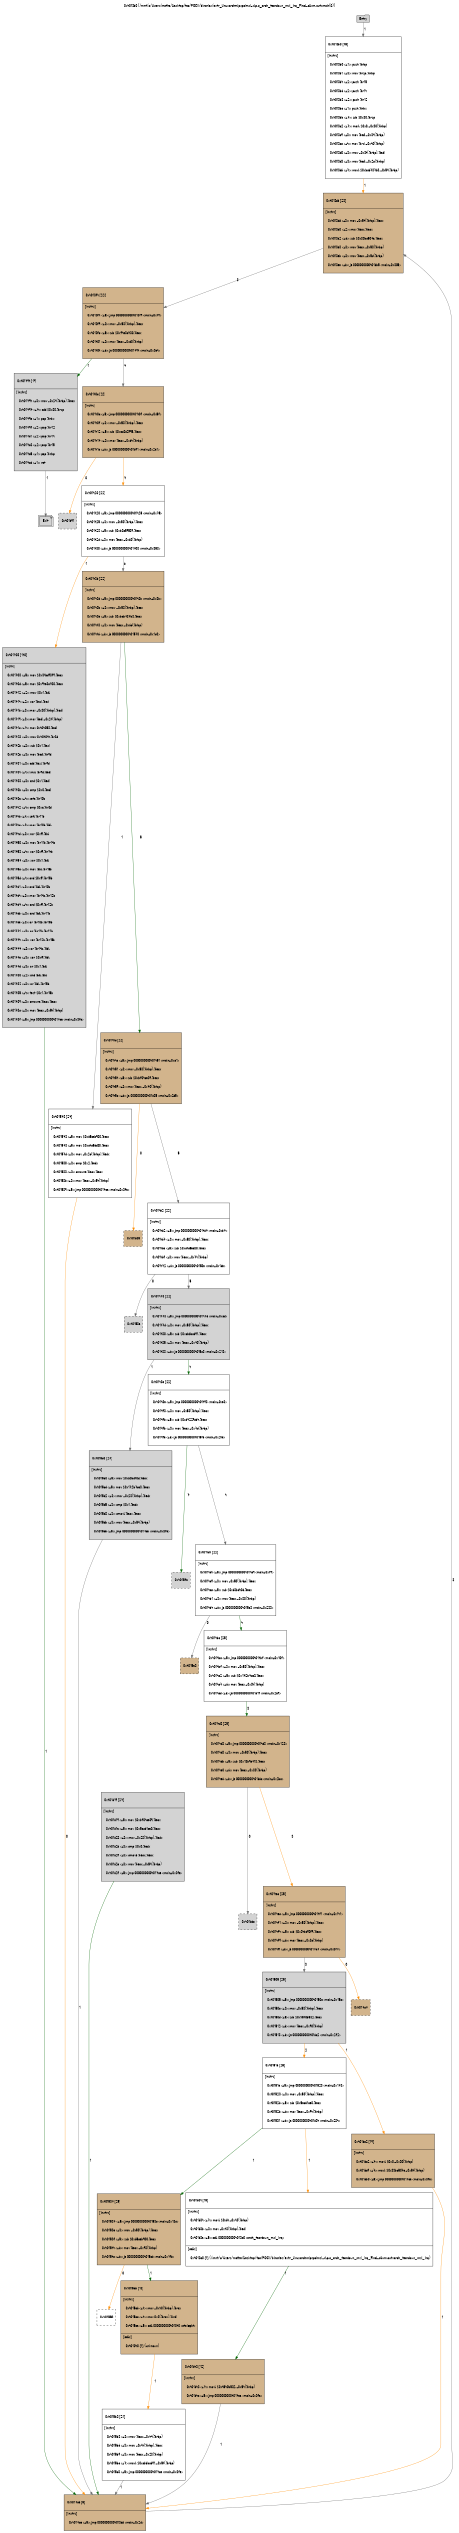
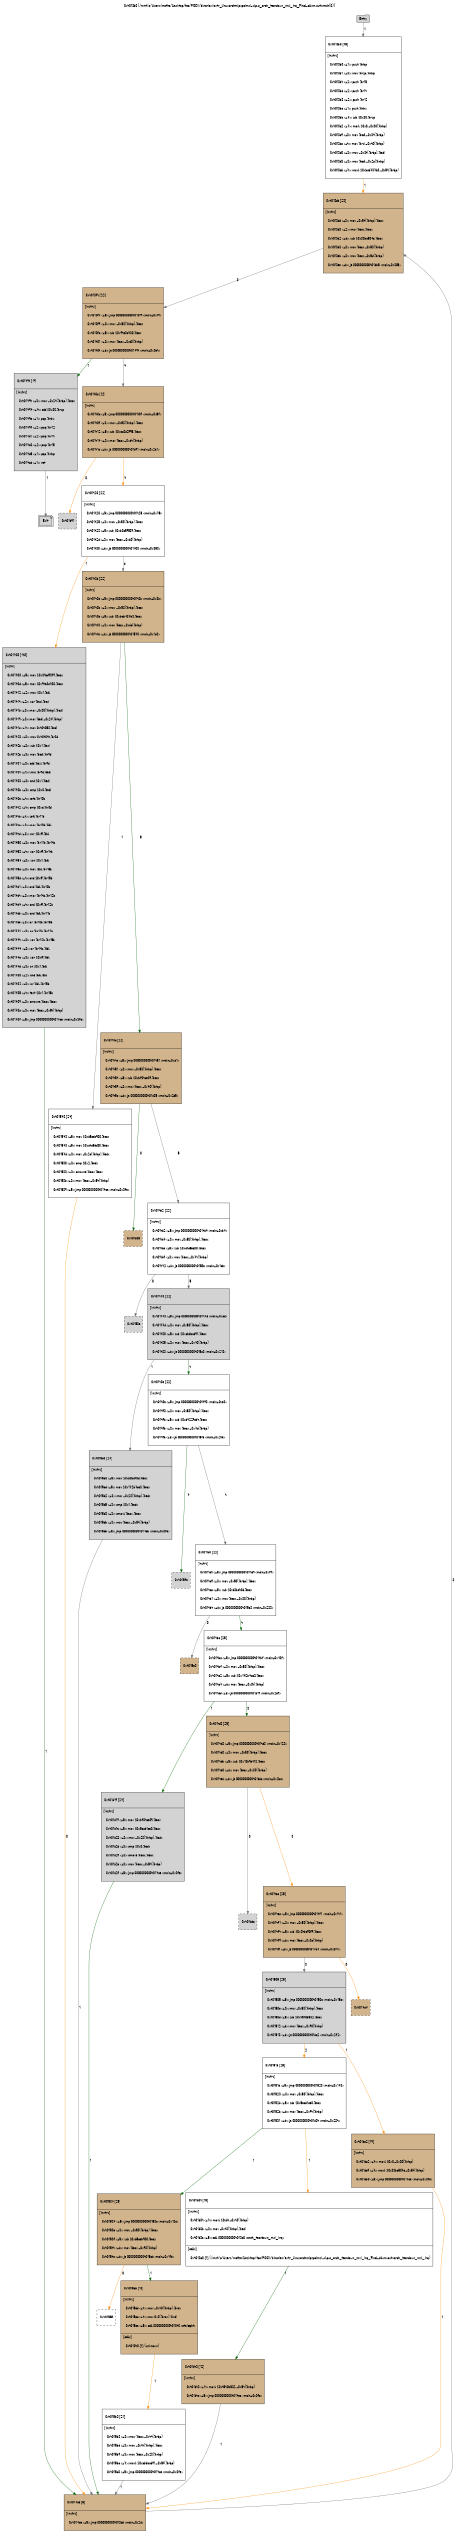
edge "0x40144c [22]" -> "0x401685": color darkorange -> darkgreen
edge "0x4014ba [25]" -> "0x401619 [27]": added, label "1"
